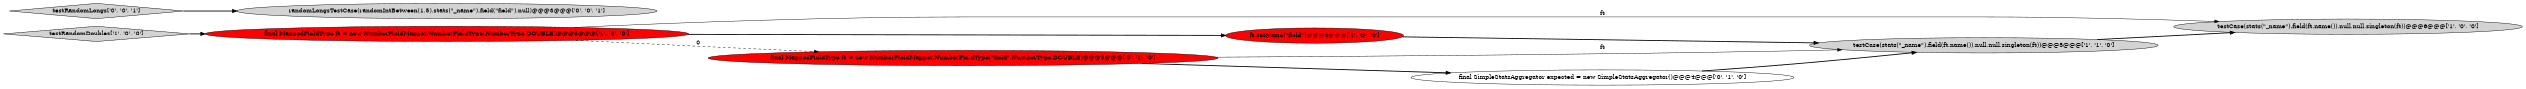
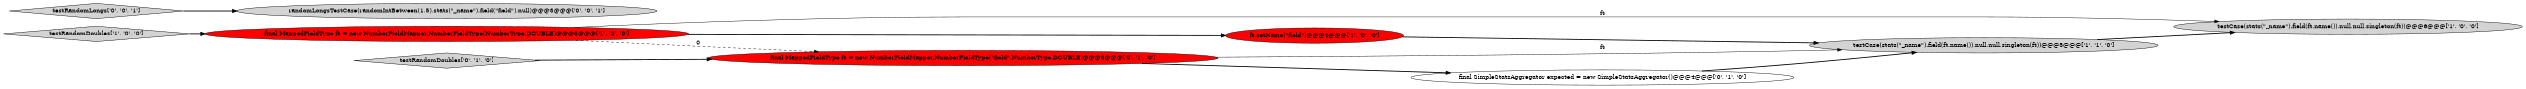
node "testRandomDoubles['0', '1', '0']": added
